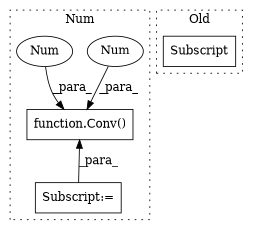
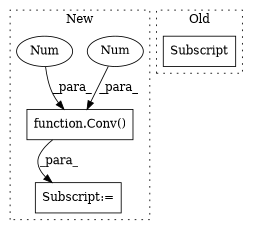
cluster "Num": label "Num" -> "New"
edge "Subscript:=" -> "function.Conv()": reversed
